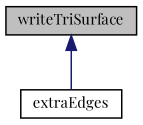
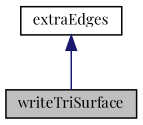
edge "extraEdges" -> "writeTriSurface": reversed
